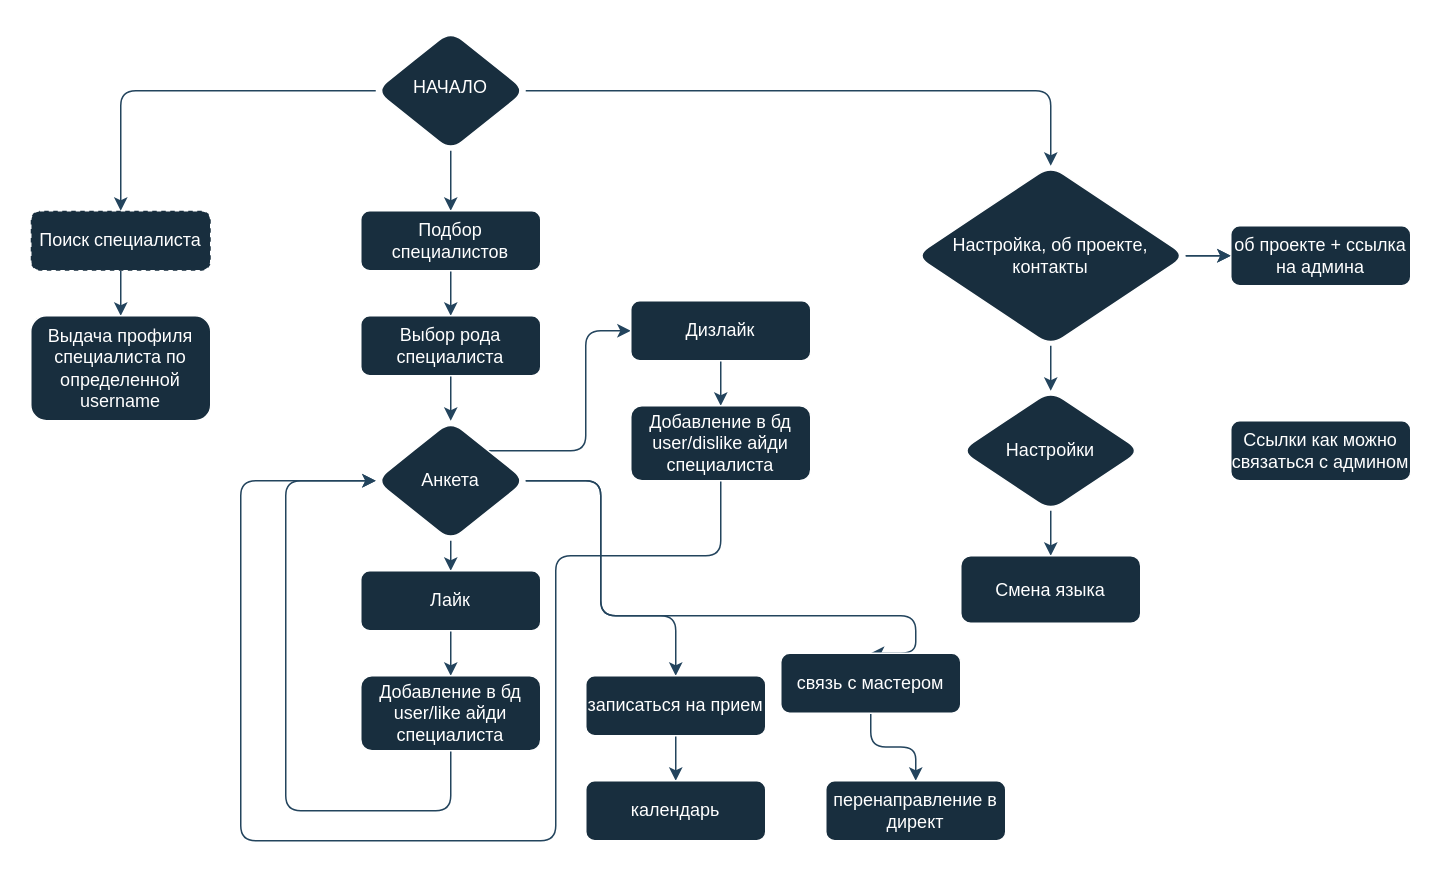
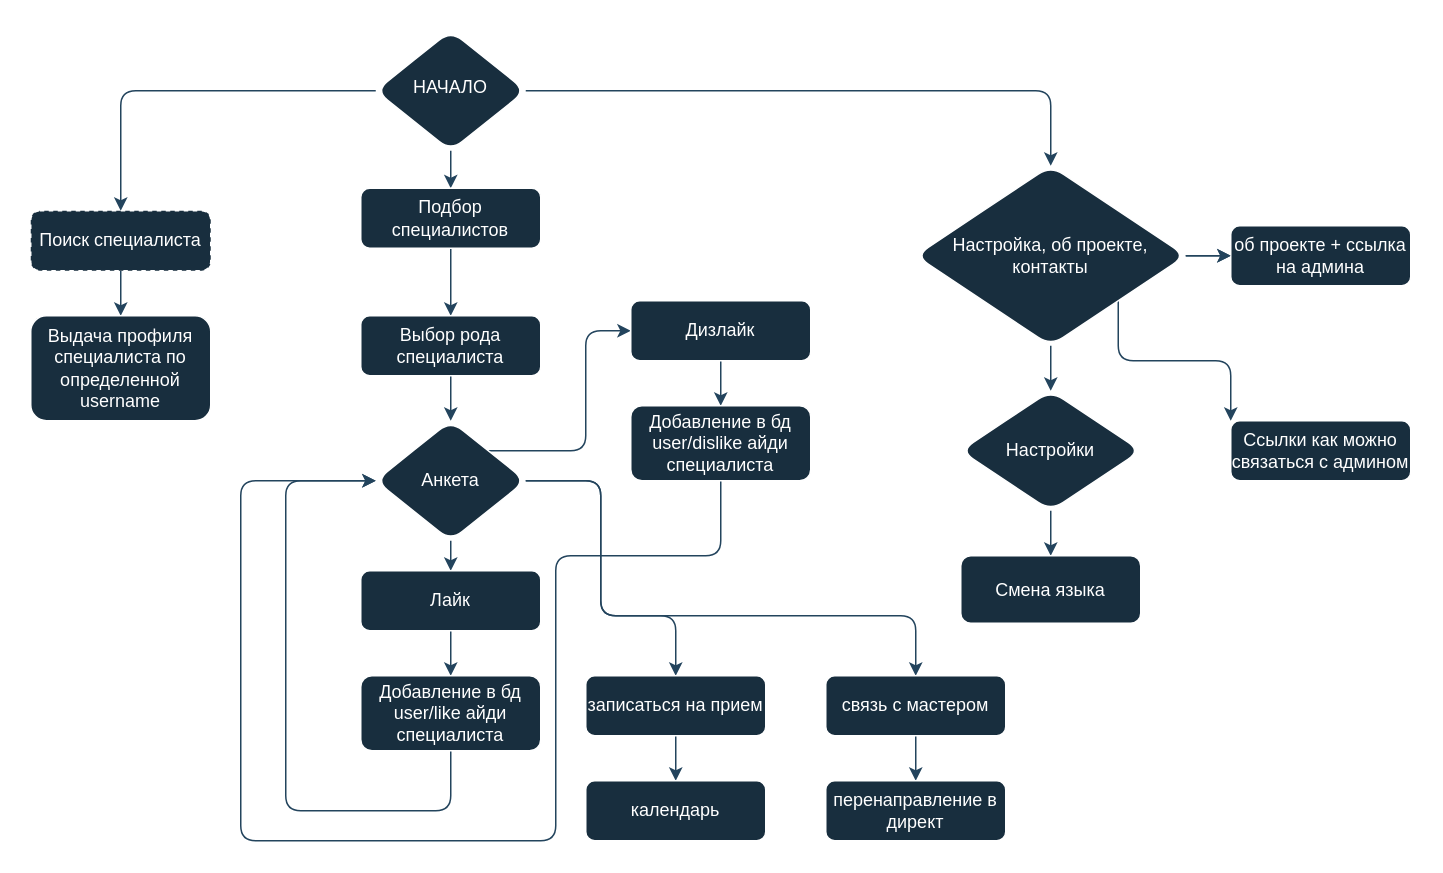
node "Подбор специалистов": moved (451, 241) -> (451, 218)
edge "Настройка, об проекте, контакты" -> "Ссылки как можно связаться с админом": added
node "связь с мастером": moved (871, 683) -> (916, 706)
